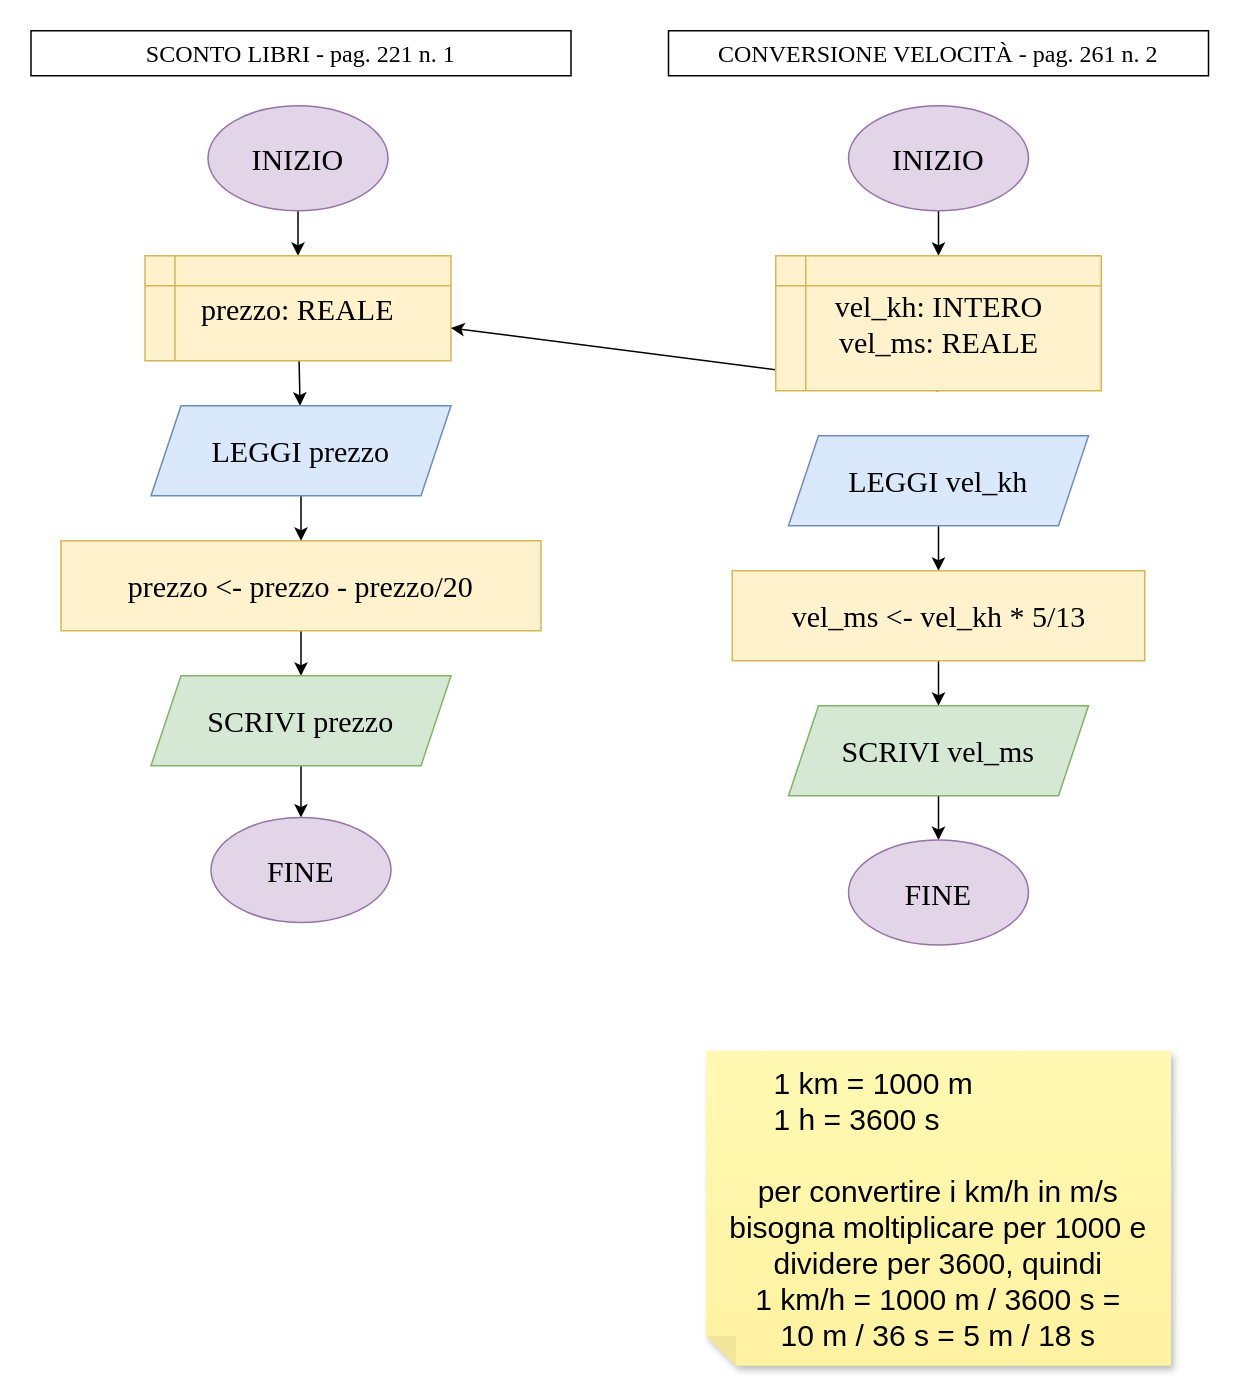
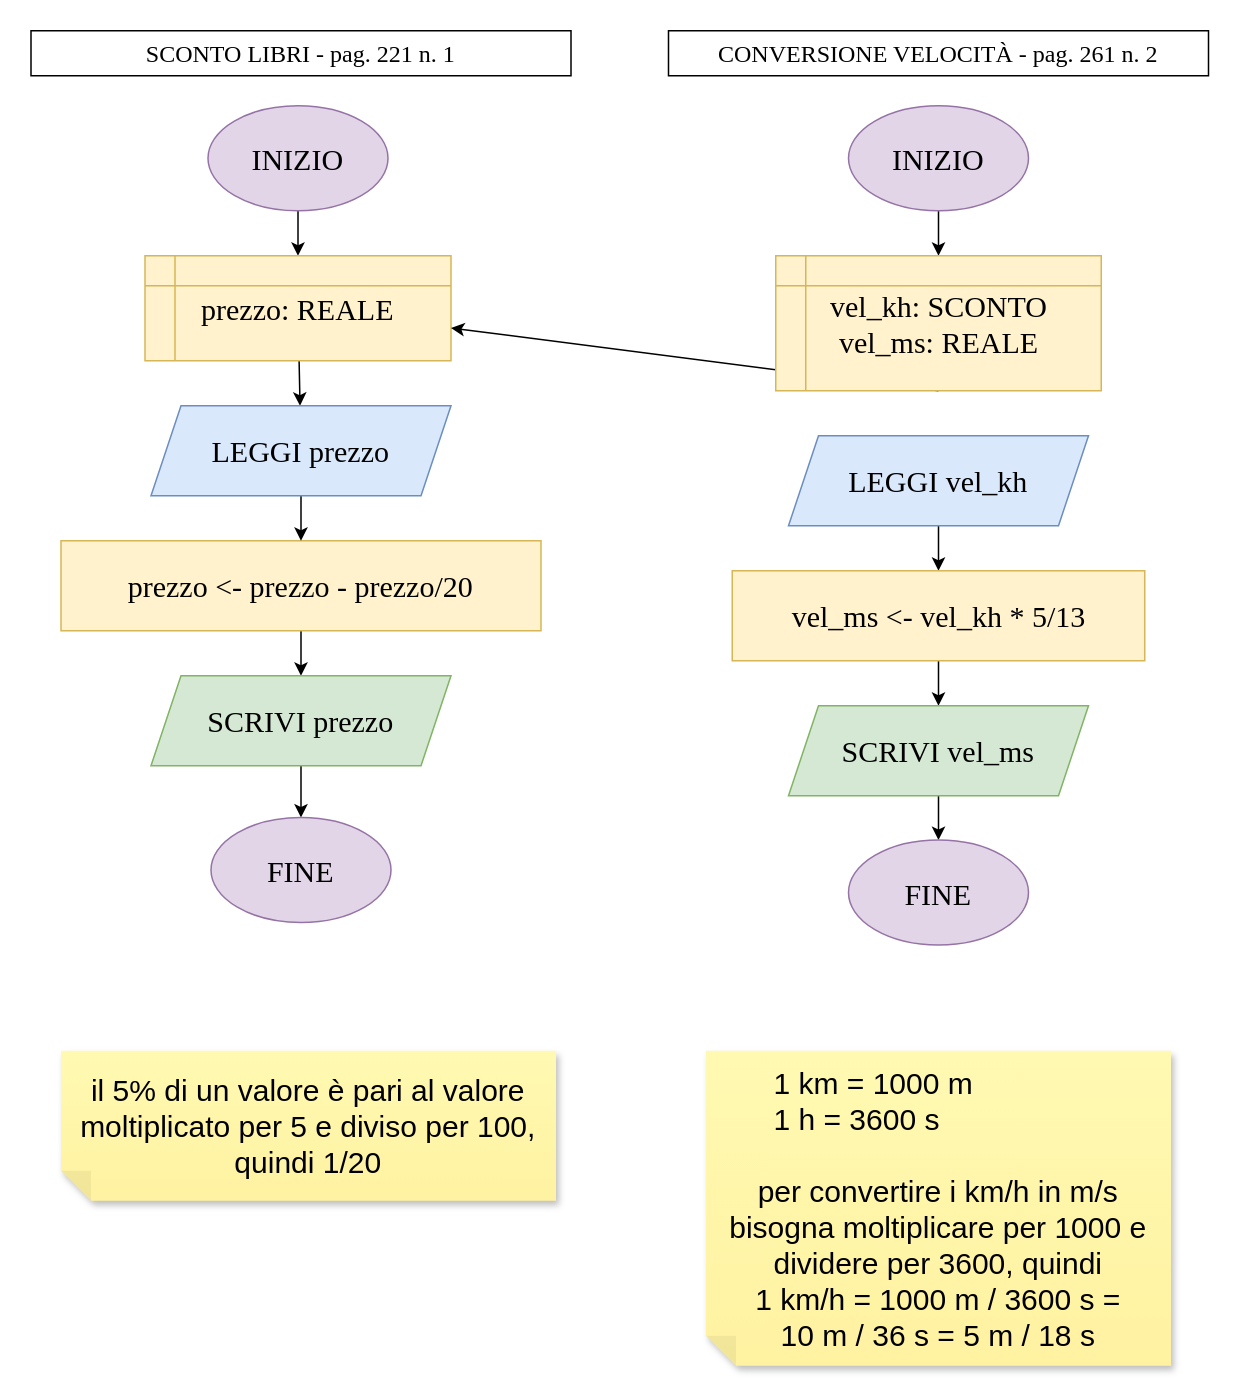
node "vel_kh: INTERO vel_ms: REALE": label "vel_kh: INTERO vel_ms: REALE" -> "vel_kh: SCONTO vel_ms: REALE"
node "il 5% di un valore è pari al valore moltiplicato per 5 e diviso per 100, quindi 1/20": added
